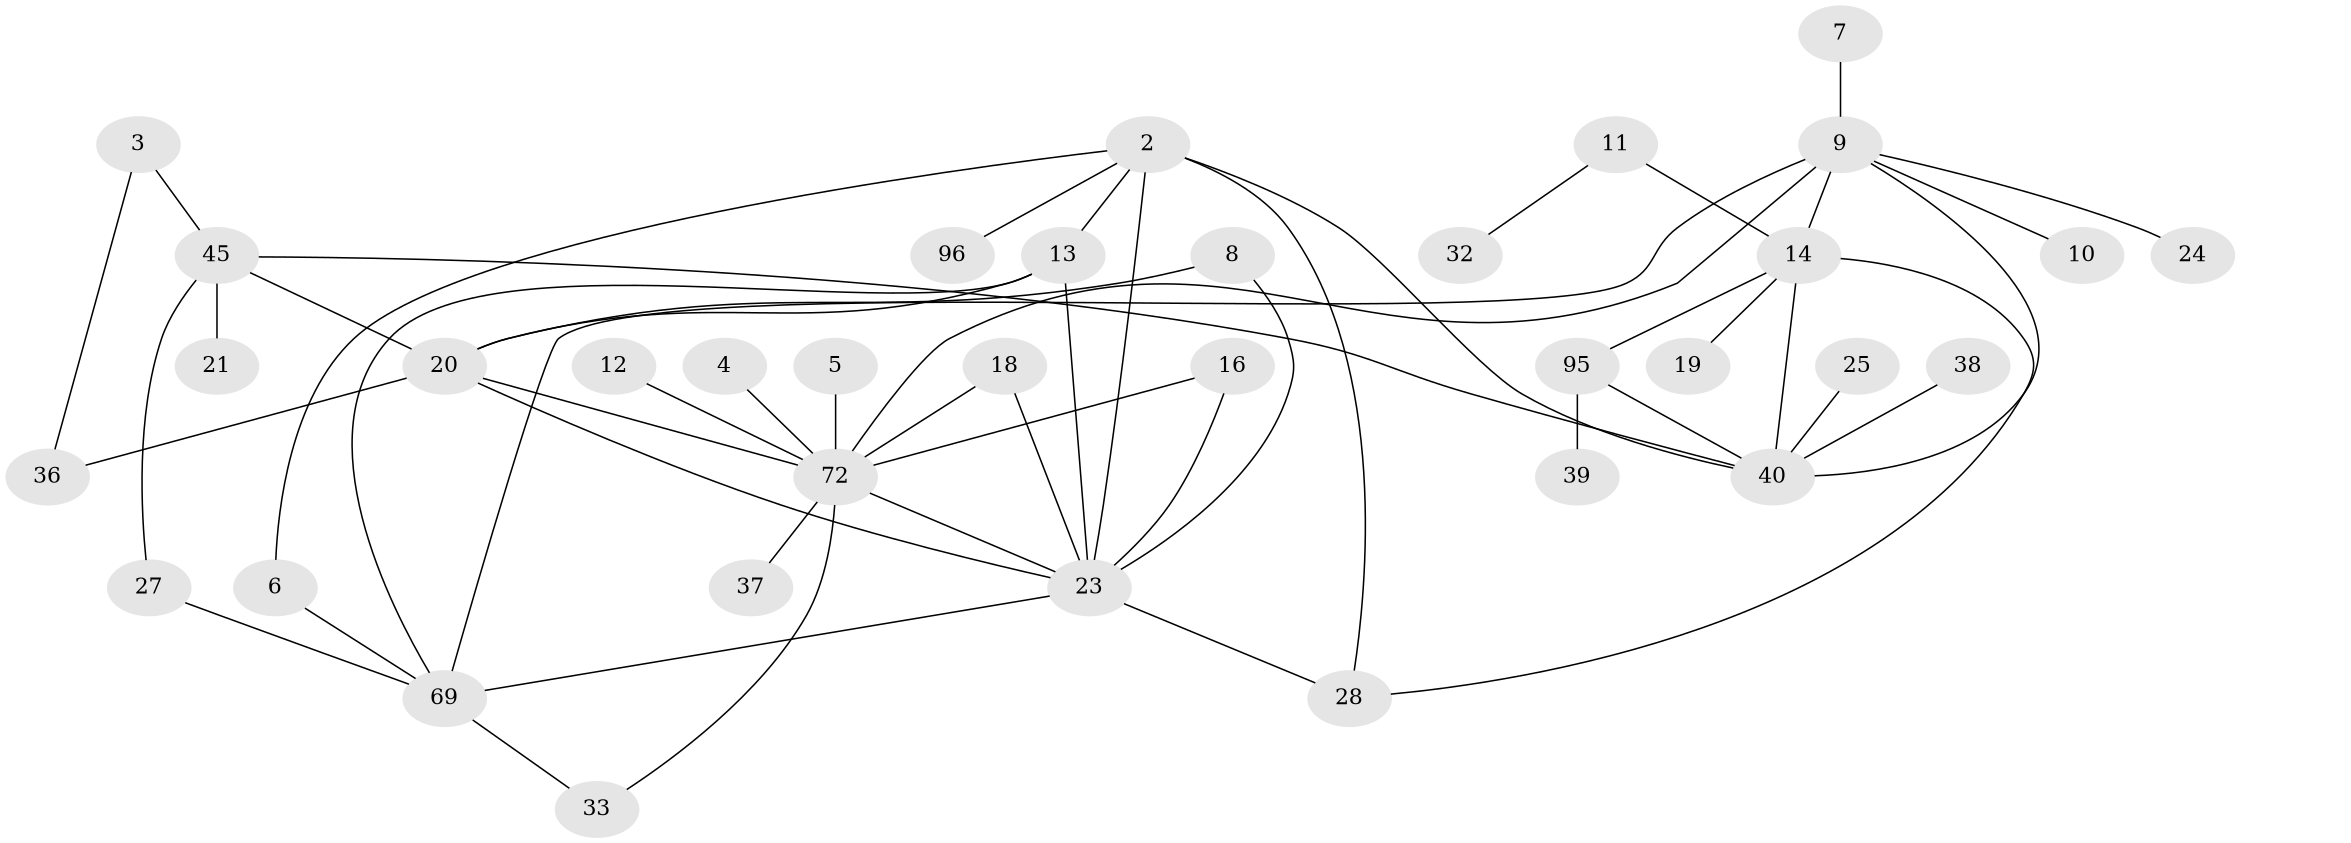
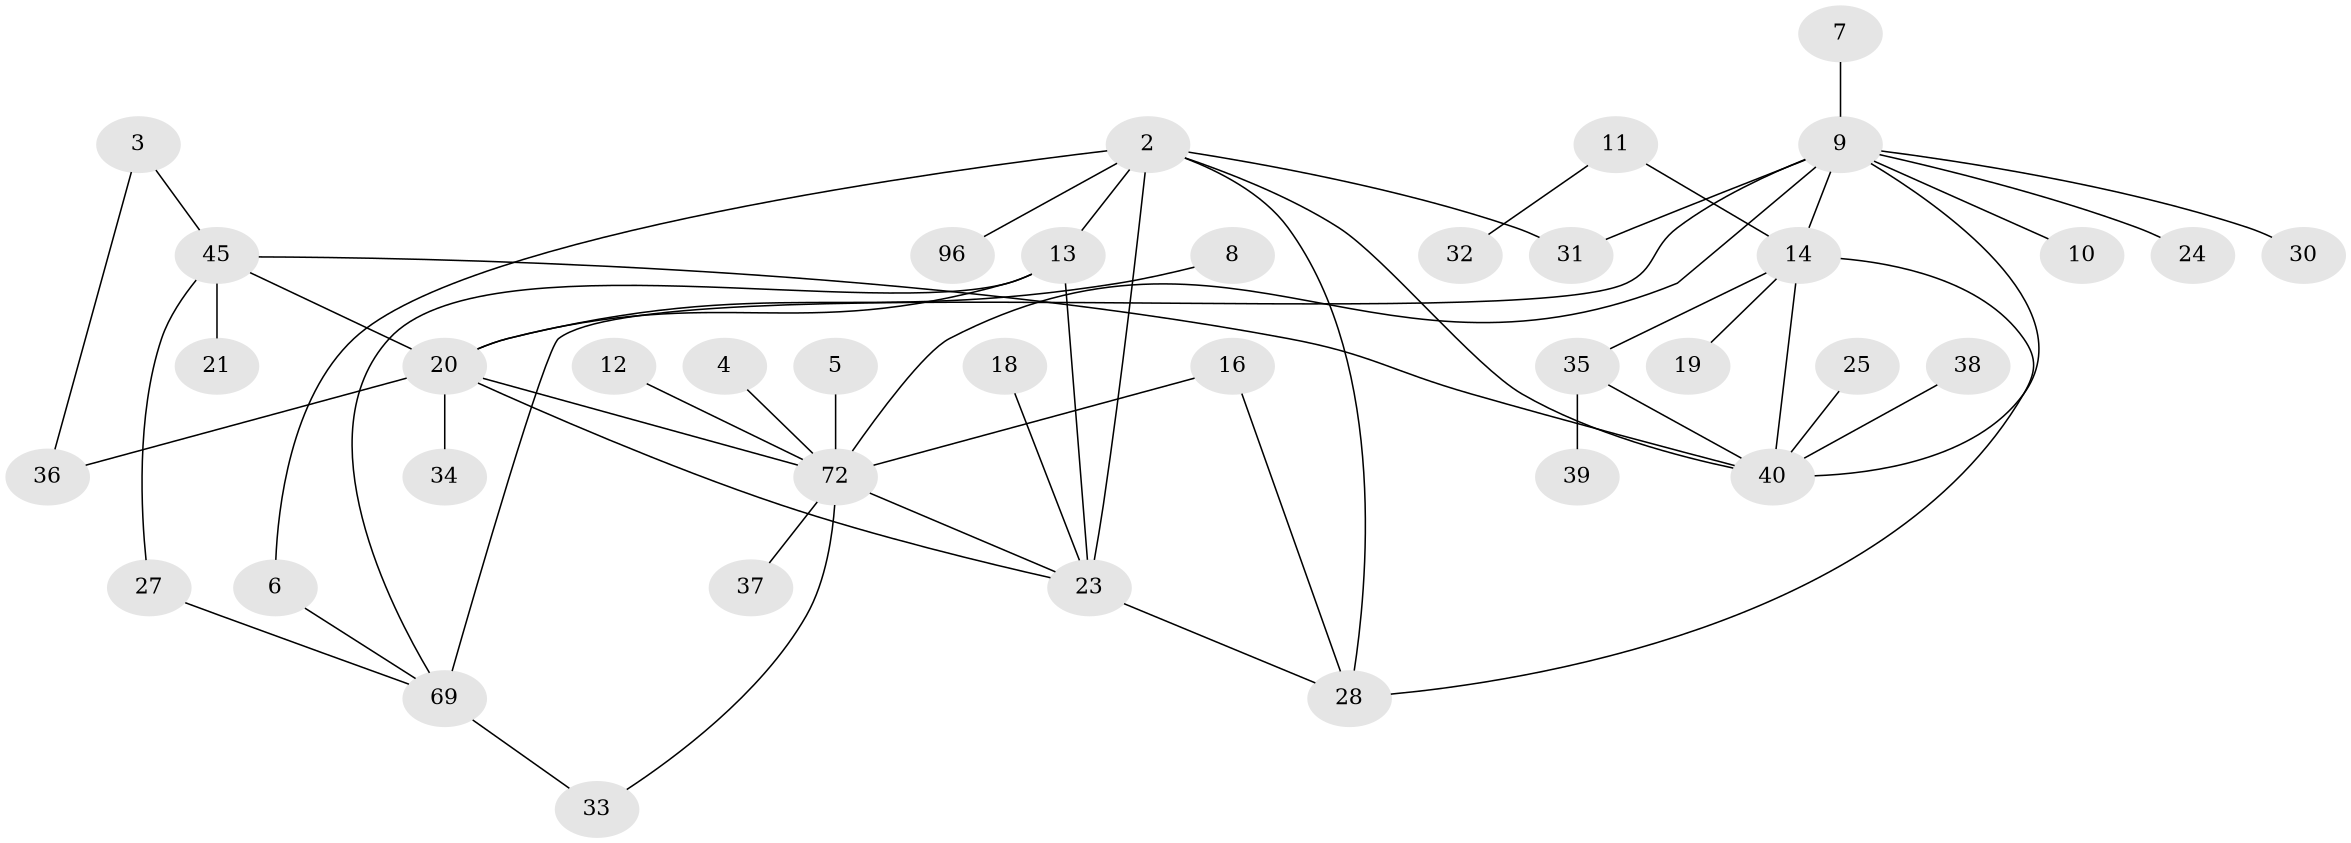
node "31": added
node "30": added
node "95": label "95" -> "35"
edge "18" -- "72": removed
edge "8" -- "23": removed
node "34": added
edge "16" -- "23": now "16" -- "28"
edge "23" -- "69": removed
